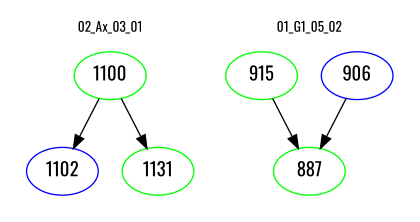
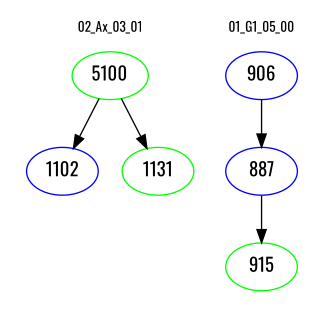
cluster "01_G1_05_02": label "01_G1_05_02" -> "01_G1_05_00"
node "1100": label "1100" -> "5100"
edge "915" -> "887": reversed
node "887": color green -> blue
